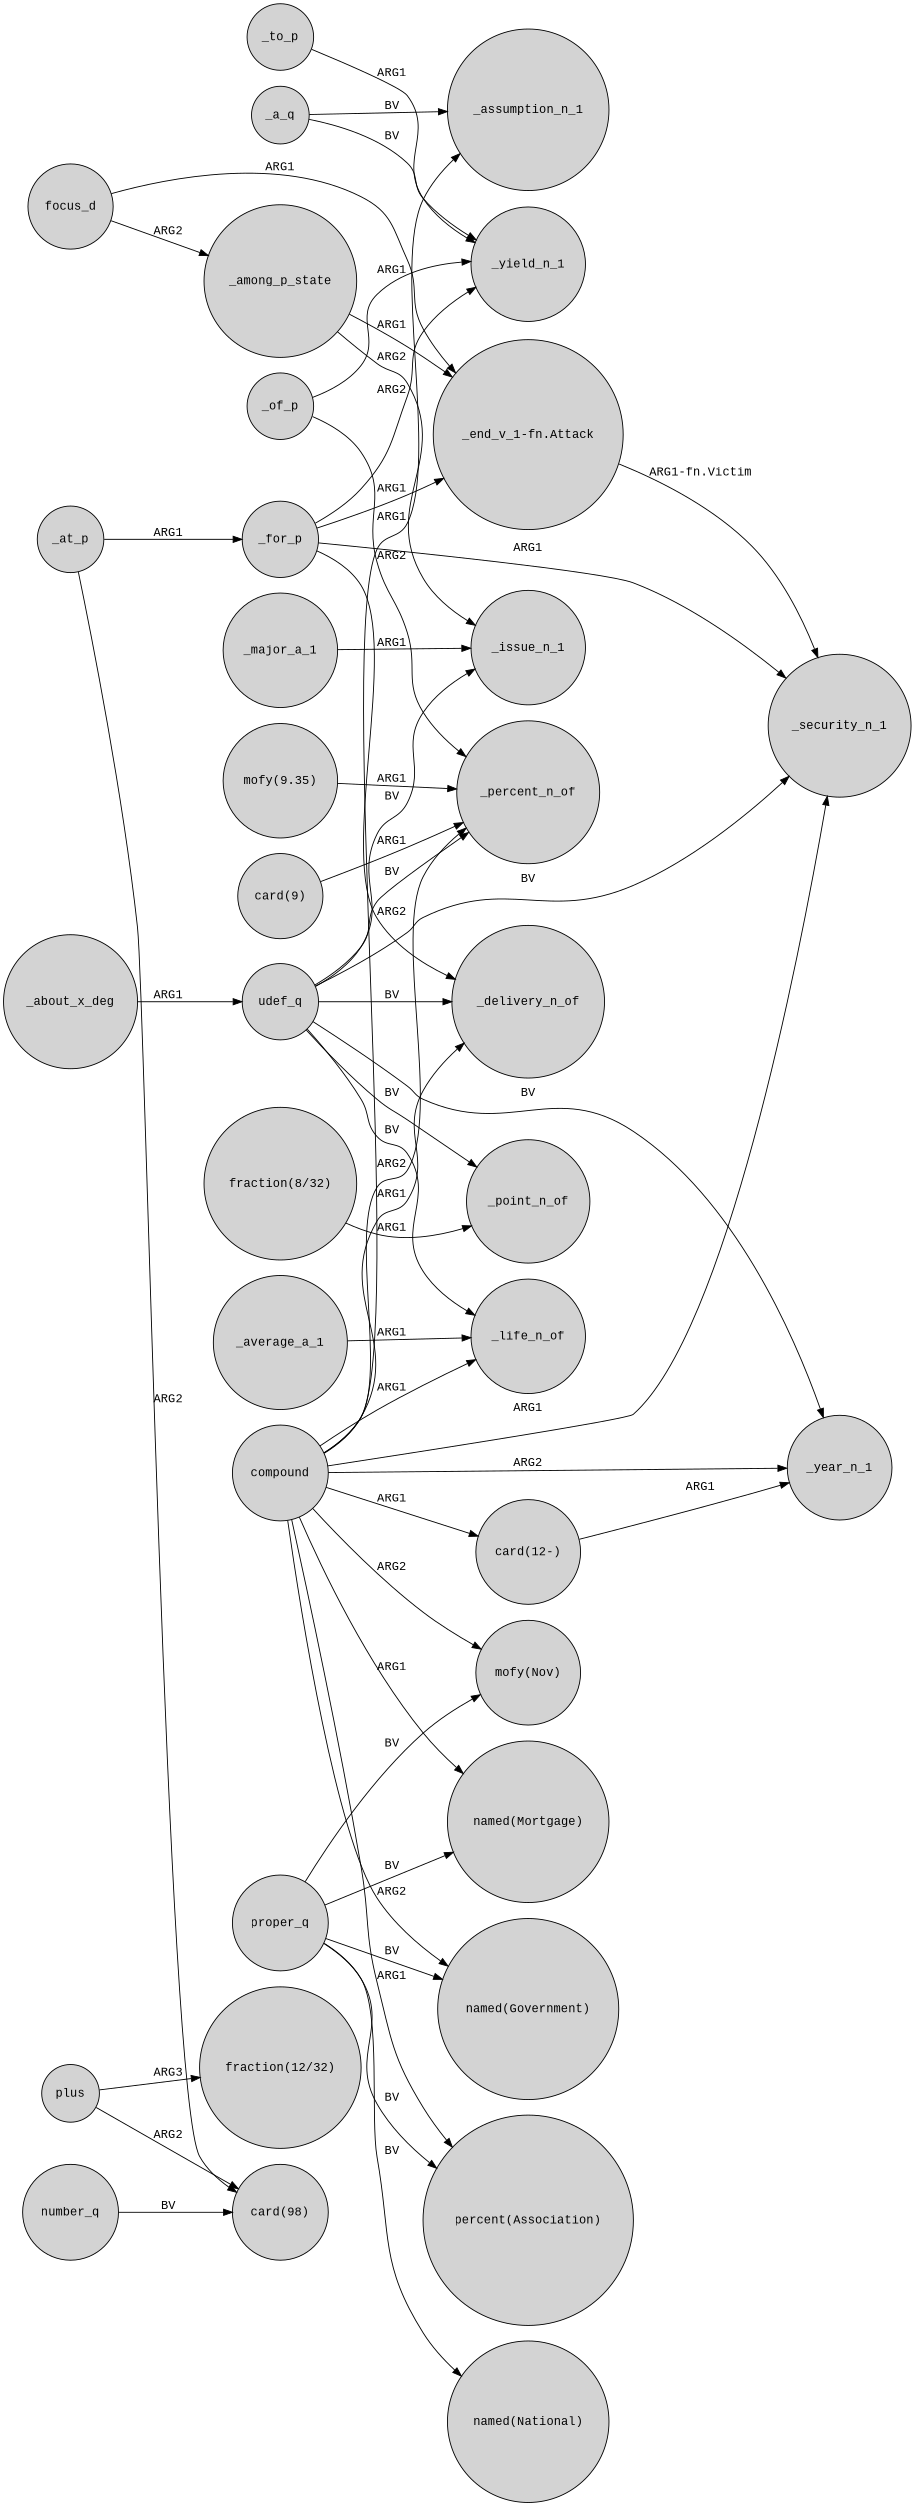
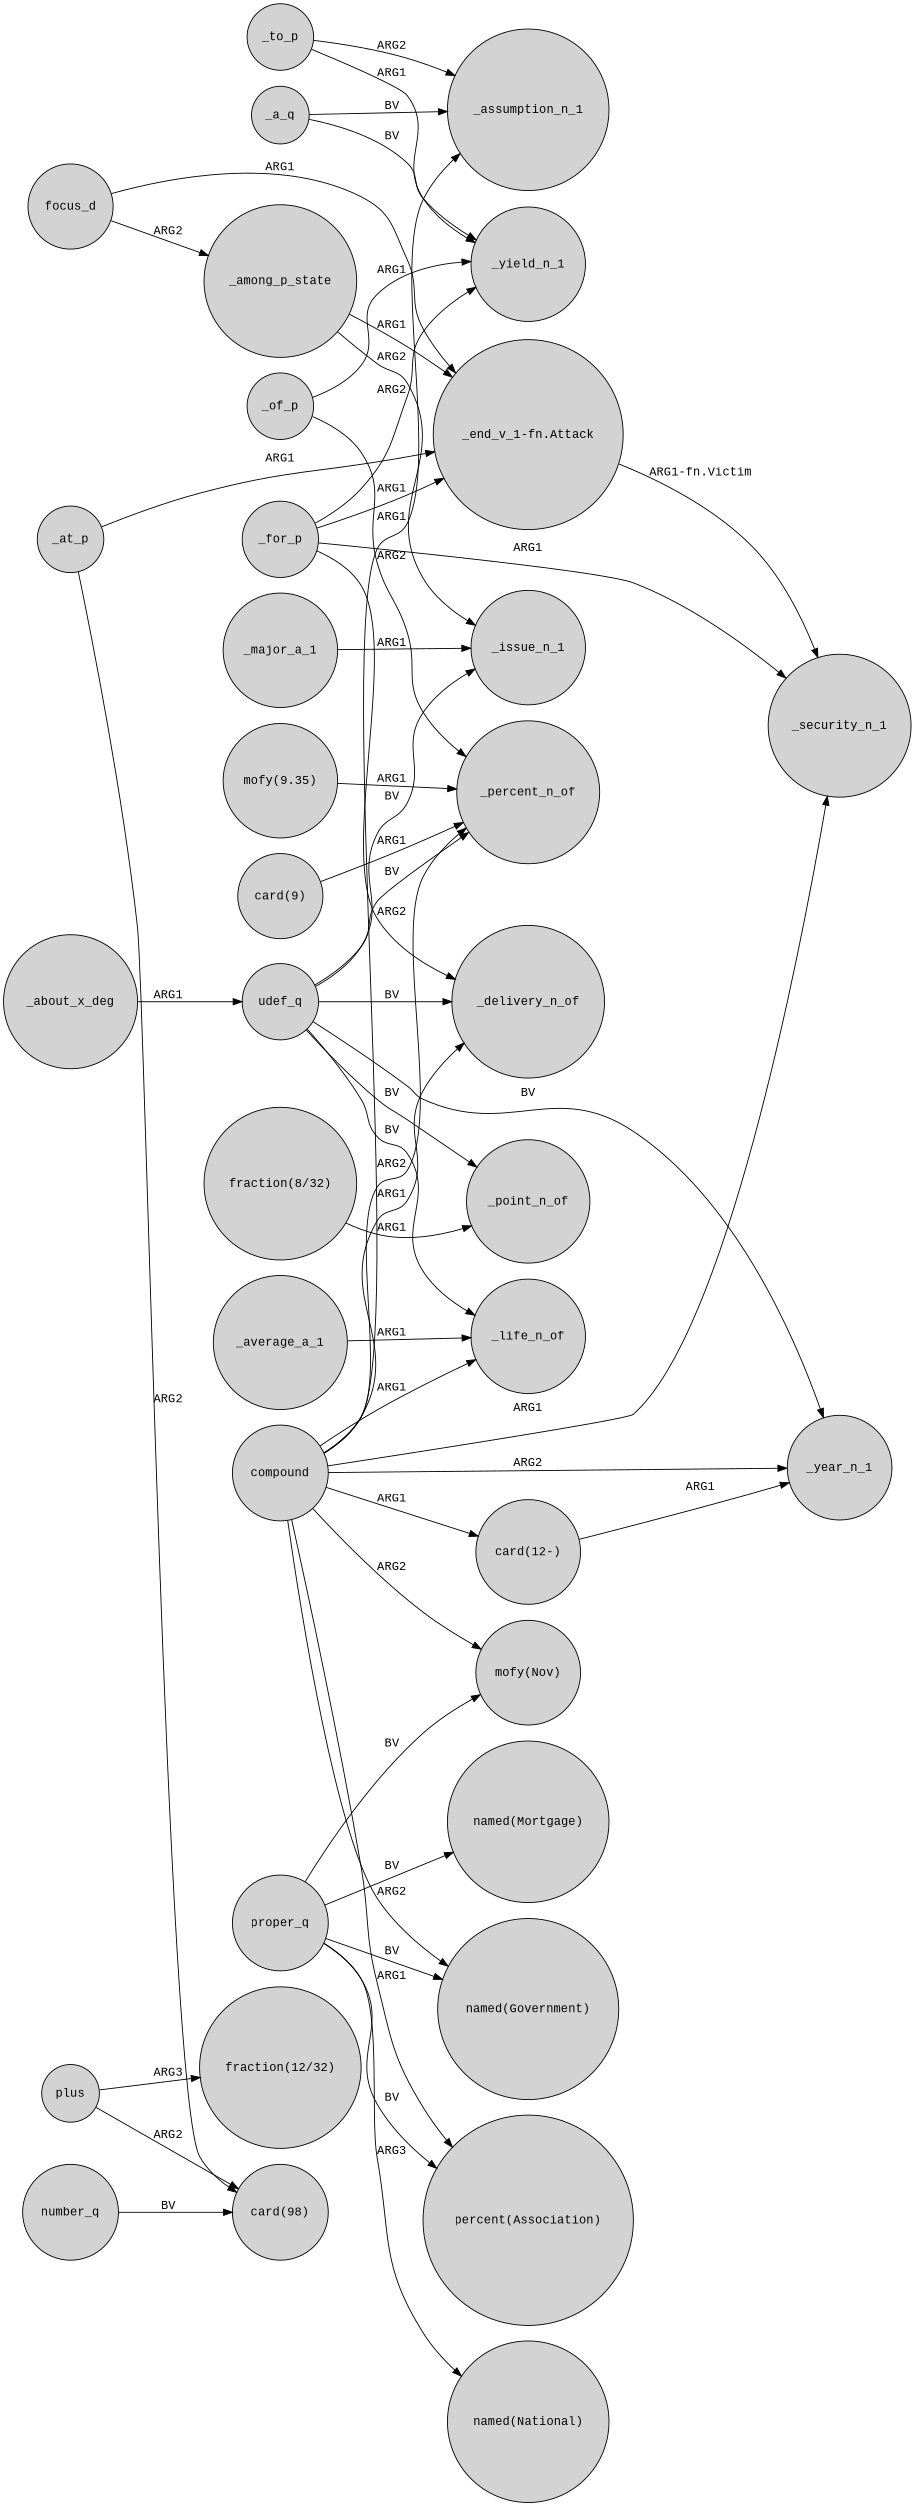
edge "_to_p" -> "_assumption_n_1": added, label "ARG2"
edge "_at_p" -> "_for_p": now "_at_p" -> "_end_v_1-fn.Attack"
edge "udef_q" -> "_security_n_1": removed, label "BV"
edge "compound" -> "named(Mortgage)": removed, label "ARG1"
edge "proper_q" -> "named(National)": label "BV" -> "ARG3"
